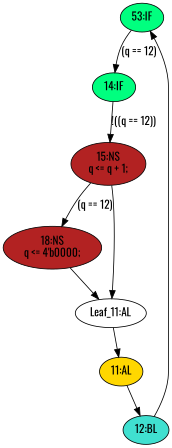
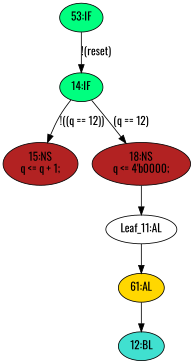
edge "53:IF" -> "14:IF": label "(q == 12)" -> "!(reset)"
edge "15:NS q <= q + 1;" -> "18:NS q <= 4'b0000;": now "14:IF" -> "18:NS q <= 4'b0000;"
edge "12:BL" -> "53:IF": removed
edge "15:NS q <= q + 1;" -> "Leaf_11:AL": removed
node "11:AL": label "11:AL" -> "61:AL"
